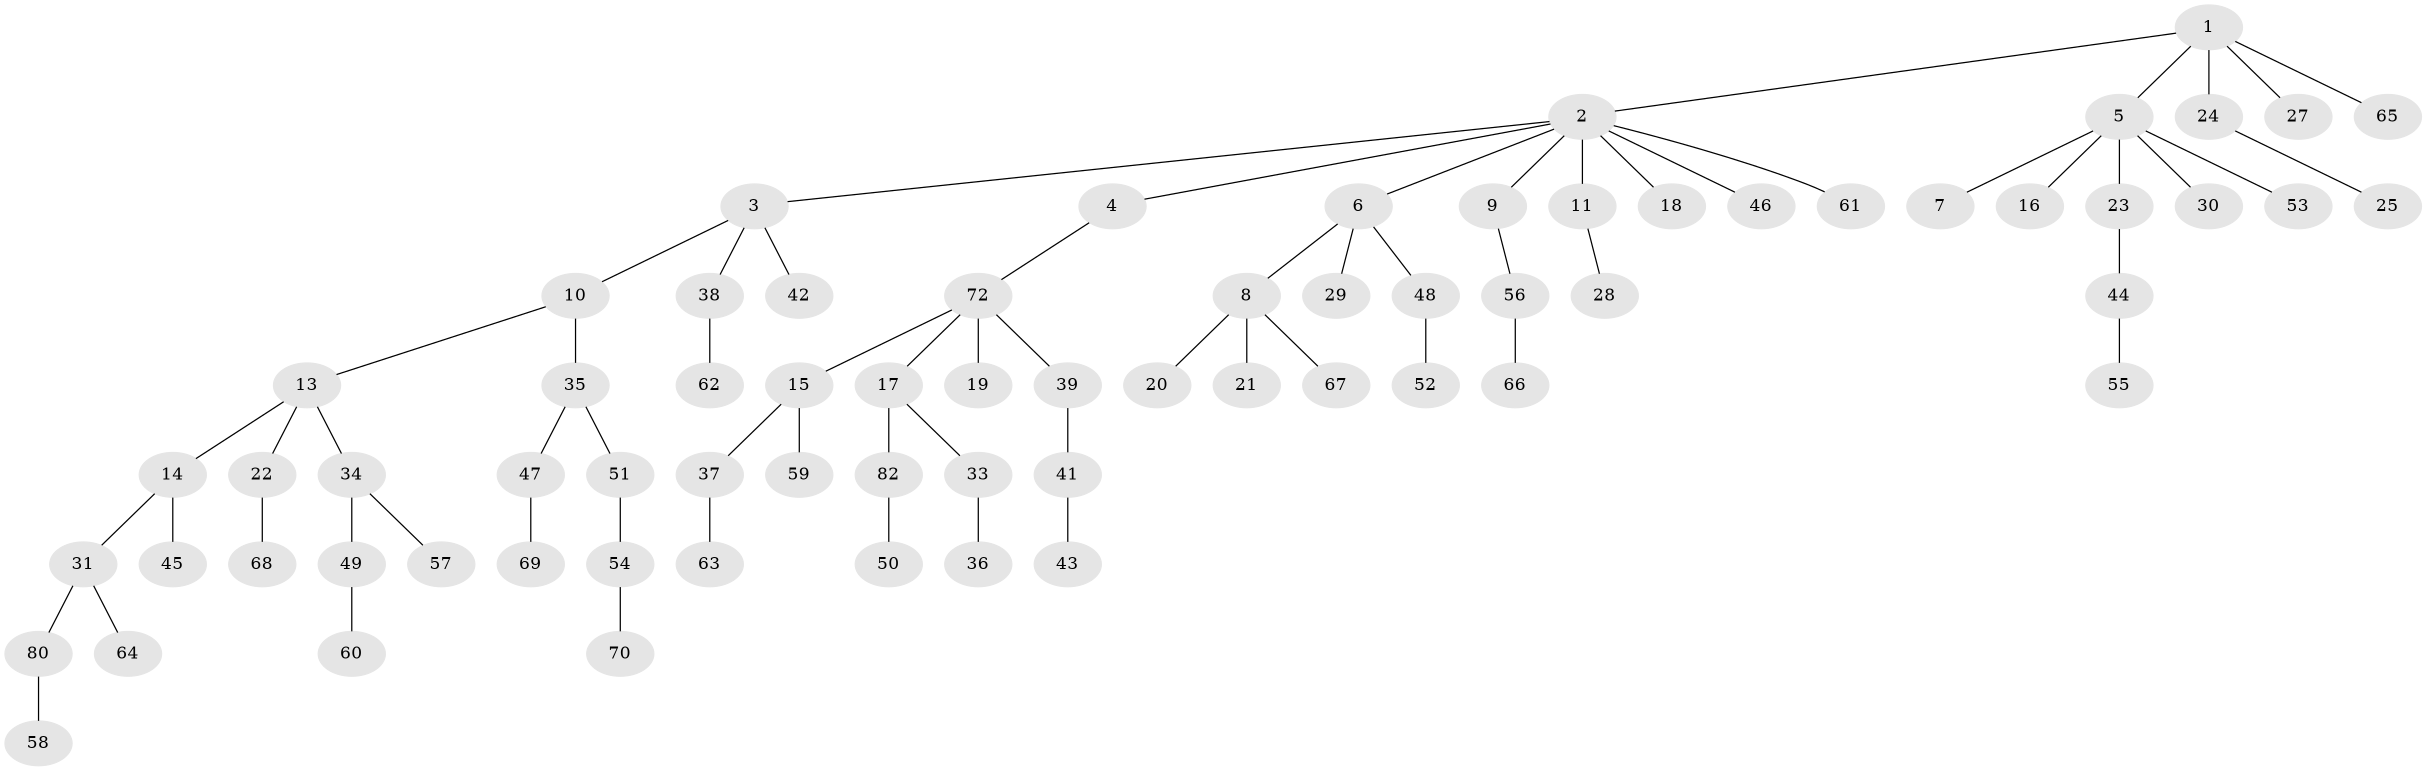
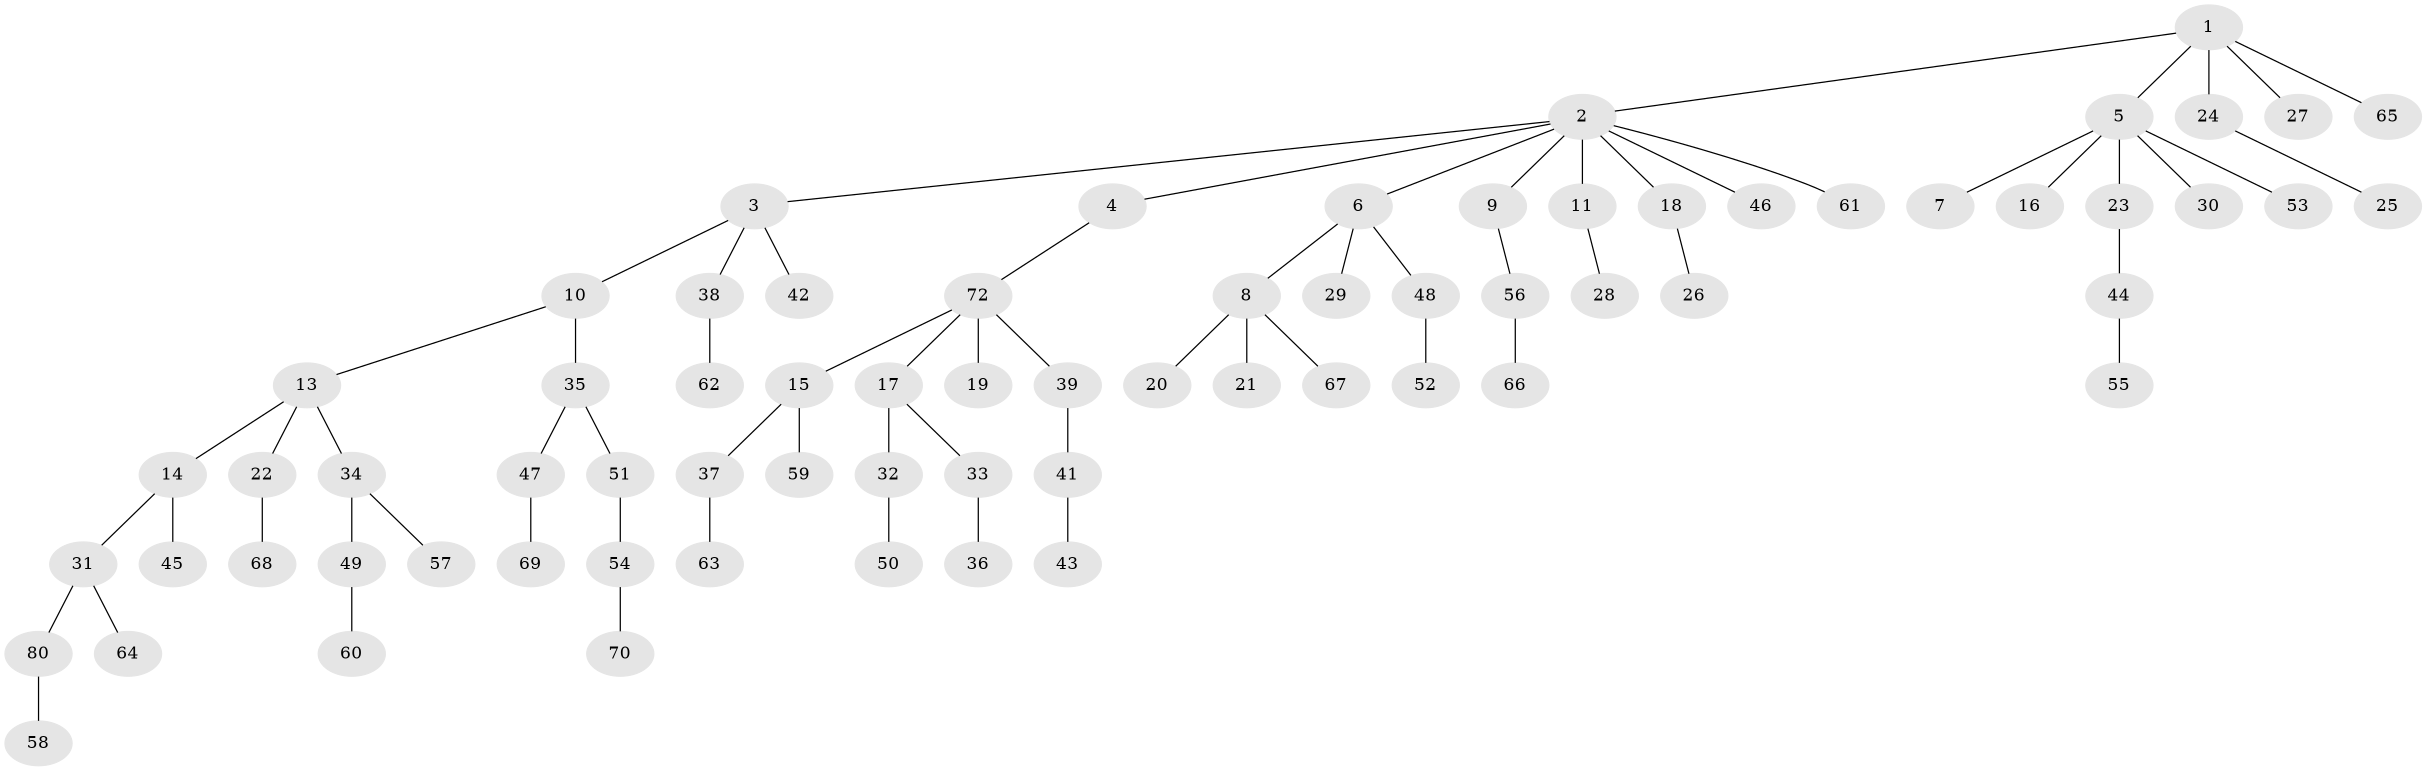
node "26": added
node "82": label "82" -> "32"
